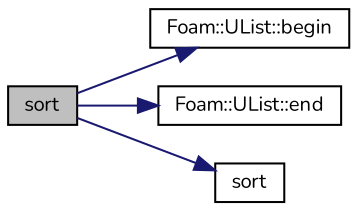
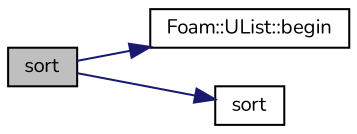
node "Foam::UList::end": removed
